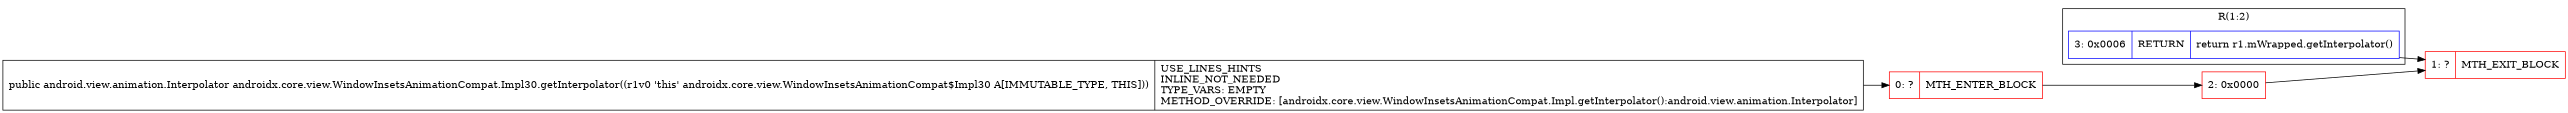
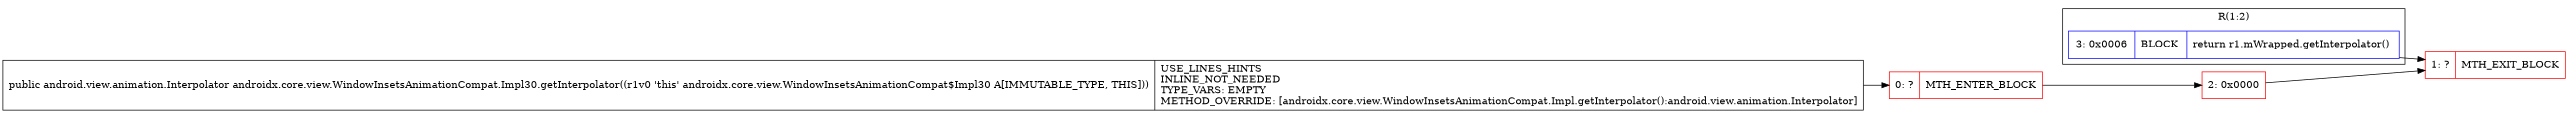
node "3: 0x0006": text "RETURN" -> "BLOCK"
